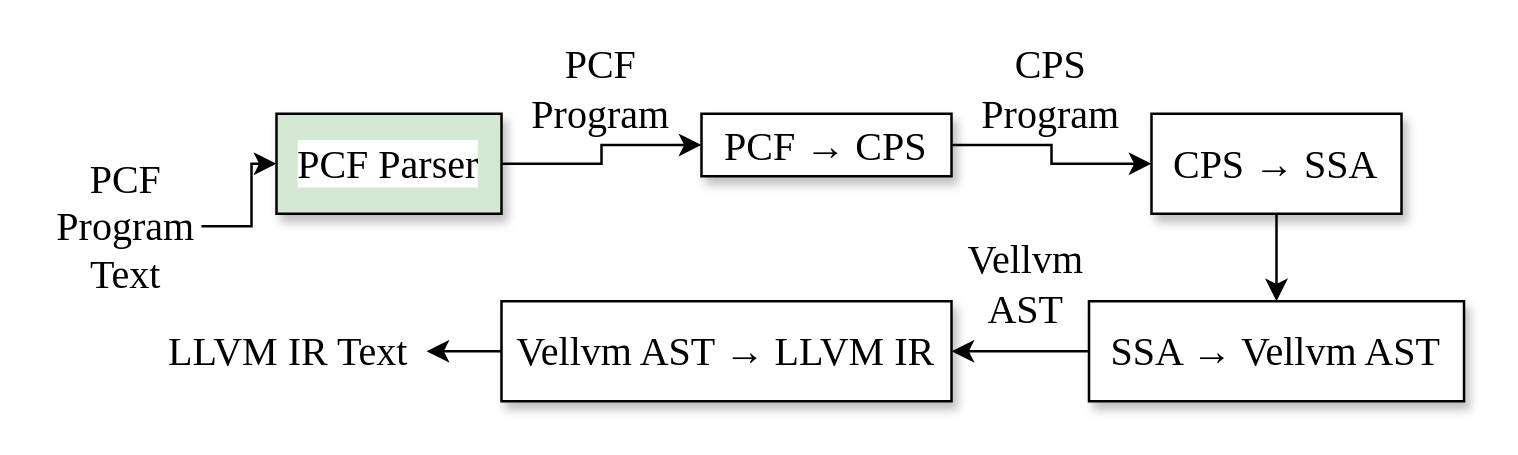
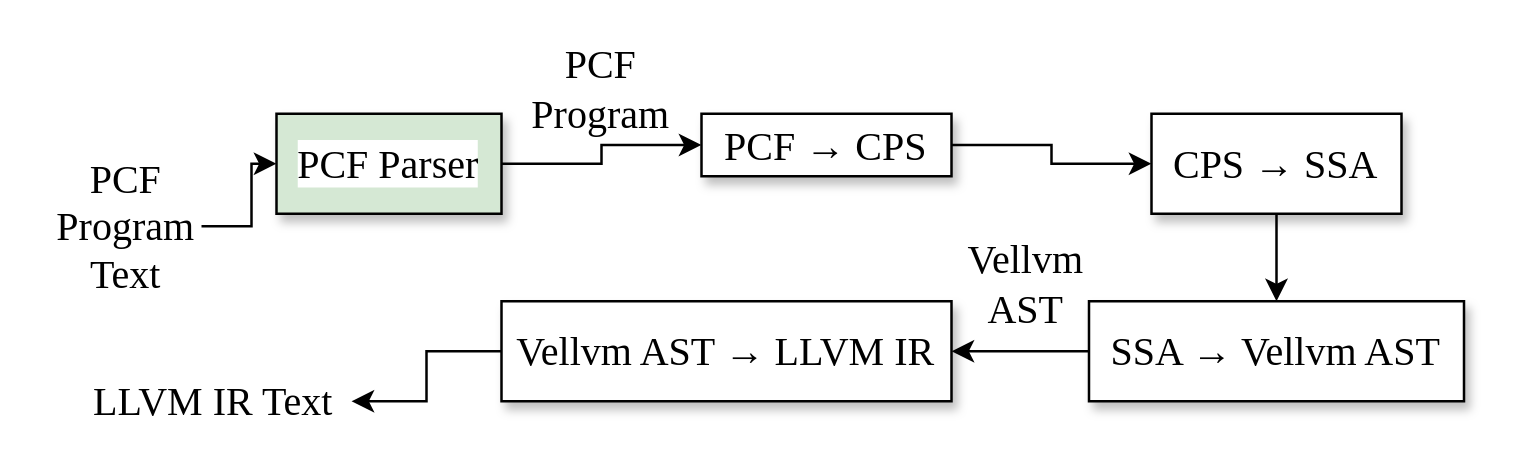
node "CPS Program": removed
node "LLVM IR Text": moved (289, 351) -> (214, 401)
